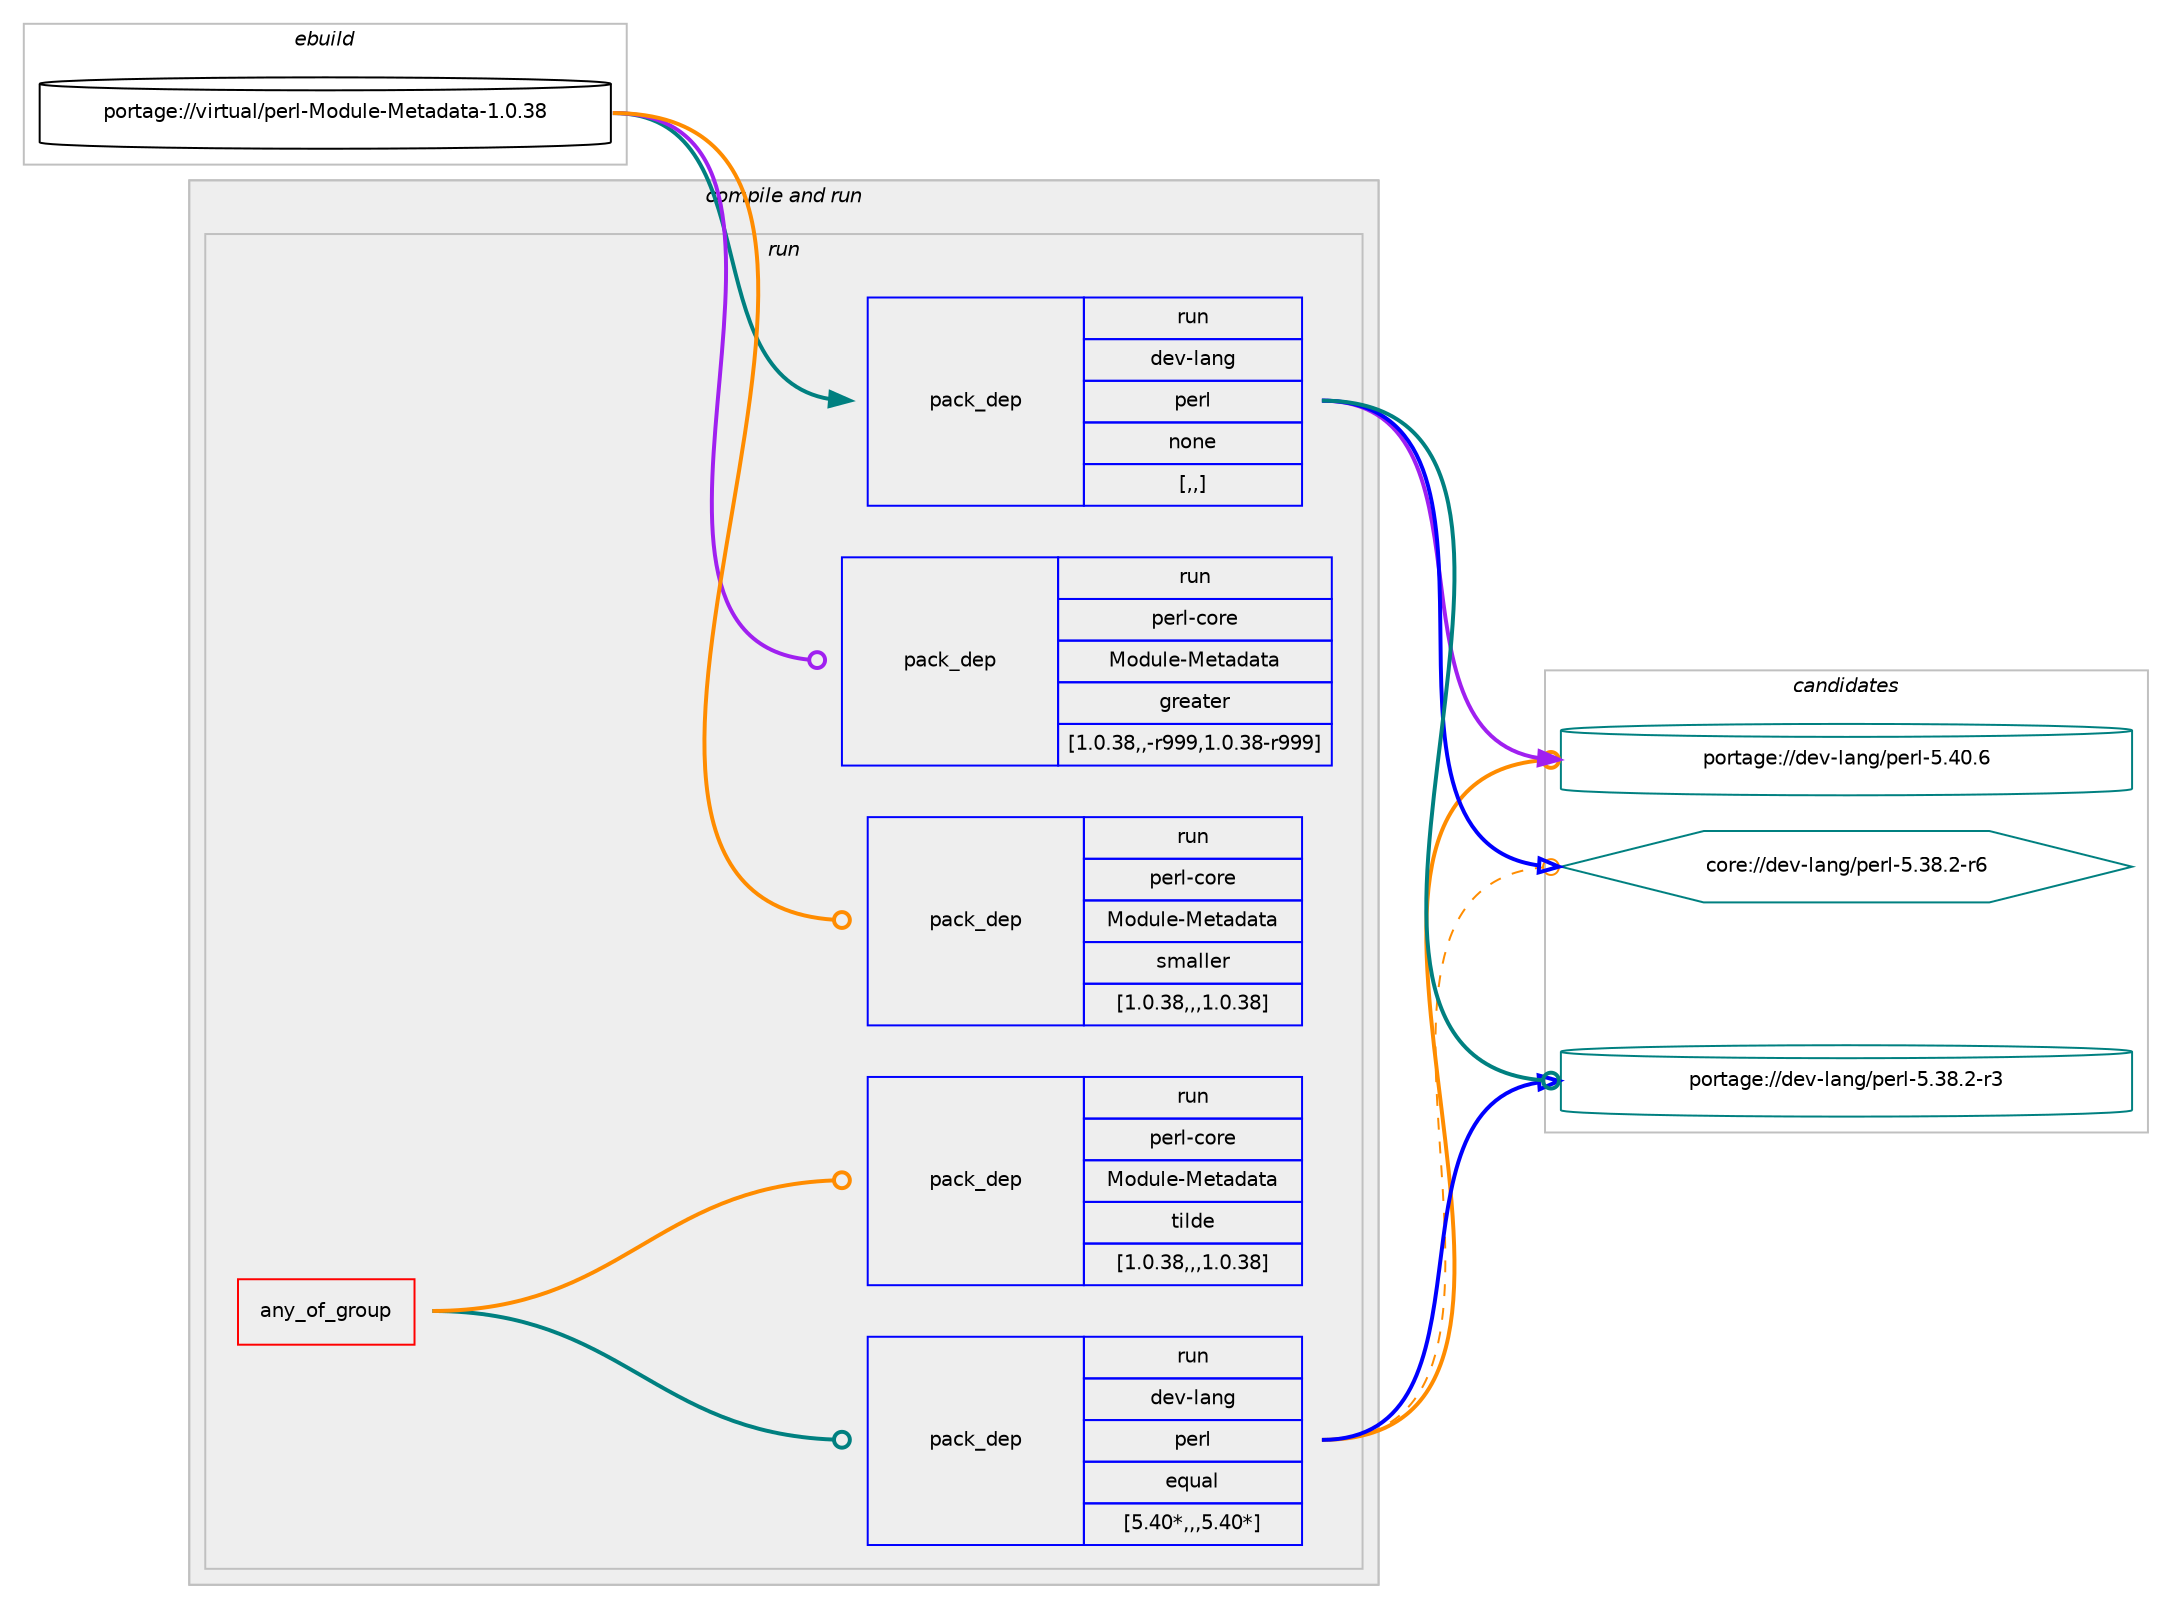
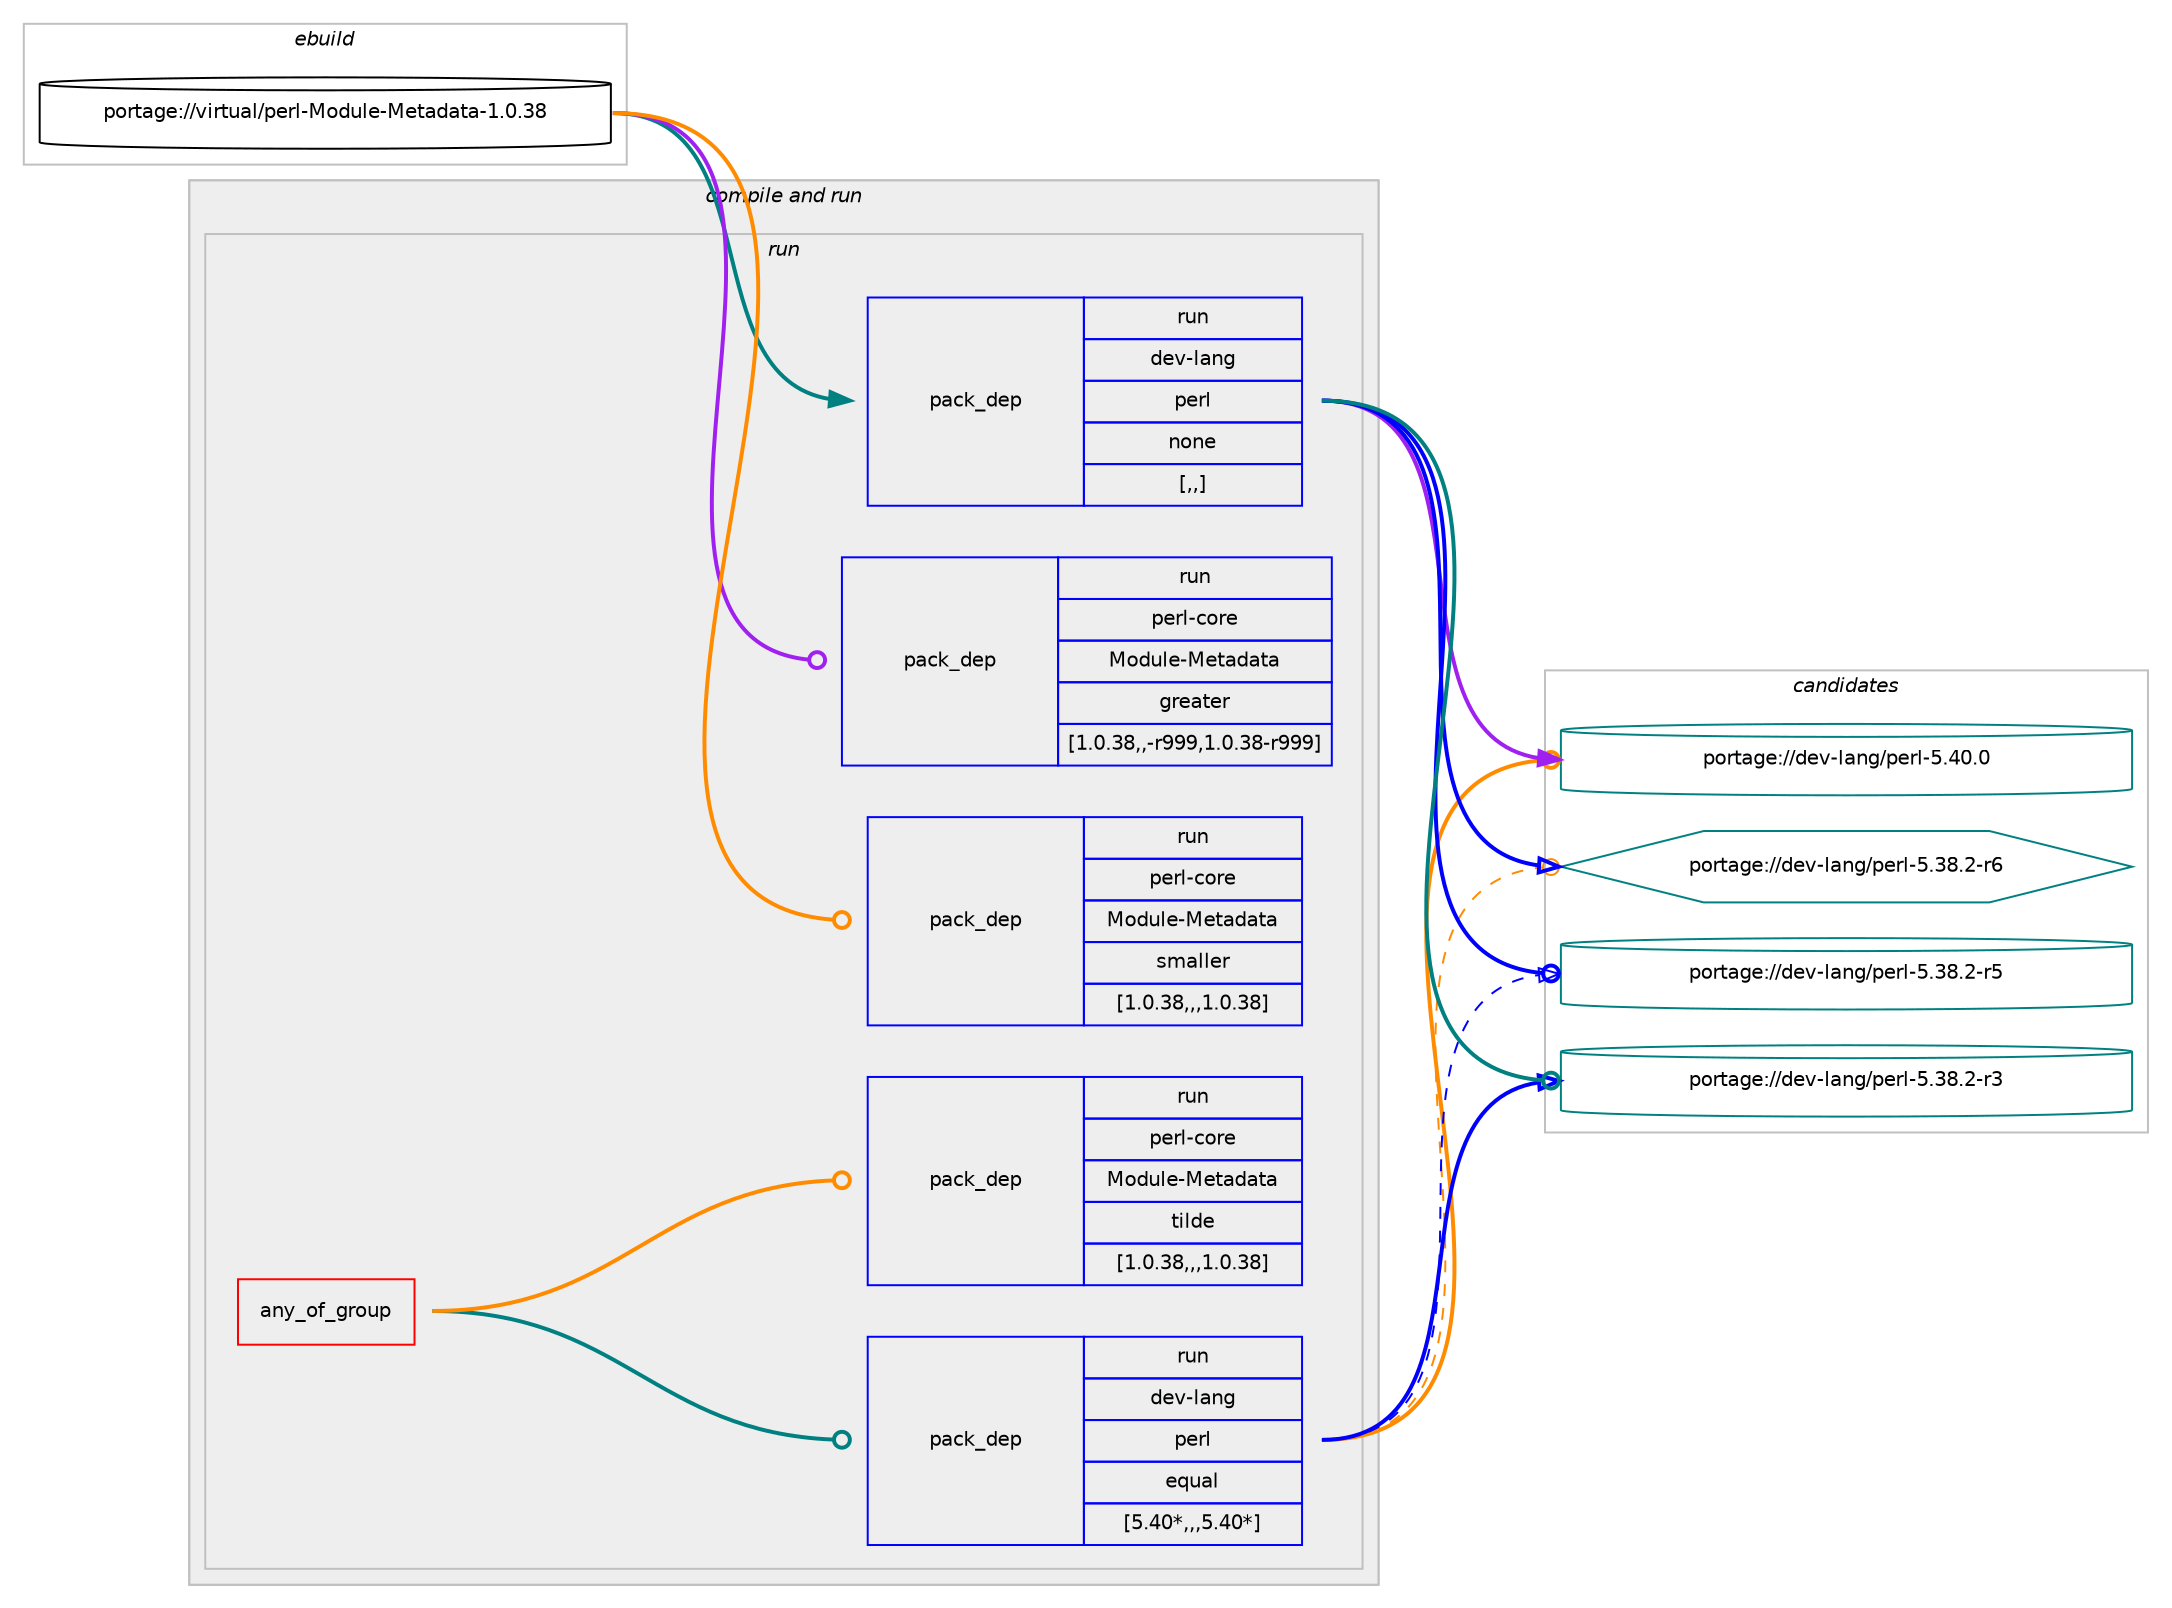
node "portage://dev-lang/perl-5.40.6": label "portage://dev-lang/perl-5.40.6" -> "portage://dev-lang/perl-5.40.0"
node "core://dev-lang/perl-5.38.2-r6": label "core://dev-lang/perl-5.38.2-r6" -> "portage://dev-lang/perl-5.38.2-r6"
node "portage://dev-lang/perl-5.38.2-r5": added
